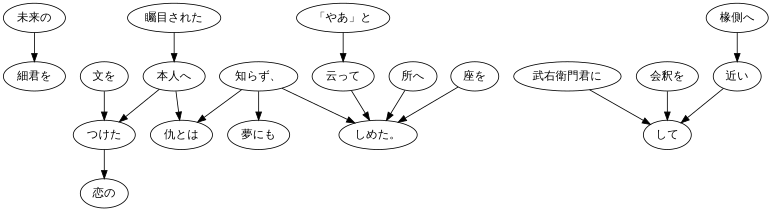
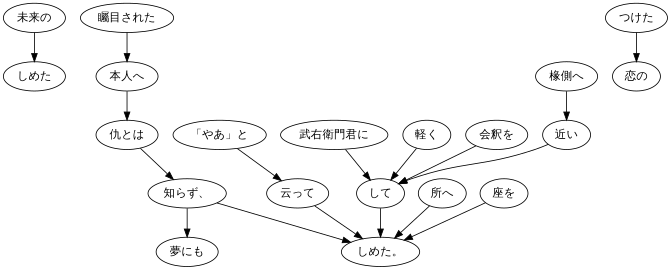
node "細君を": label "細君を" -> "しめた"
node "文を": removed
edge "本人へ" -> "つけた": removed
edge "知らず、" -> "仇とは": reversed
node "軽く": added
edge "して" -> "しめた。": added
